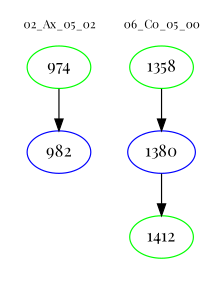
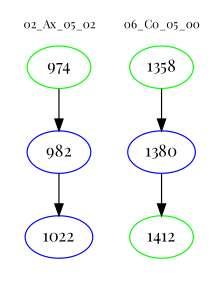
node "1022": added
